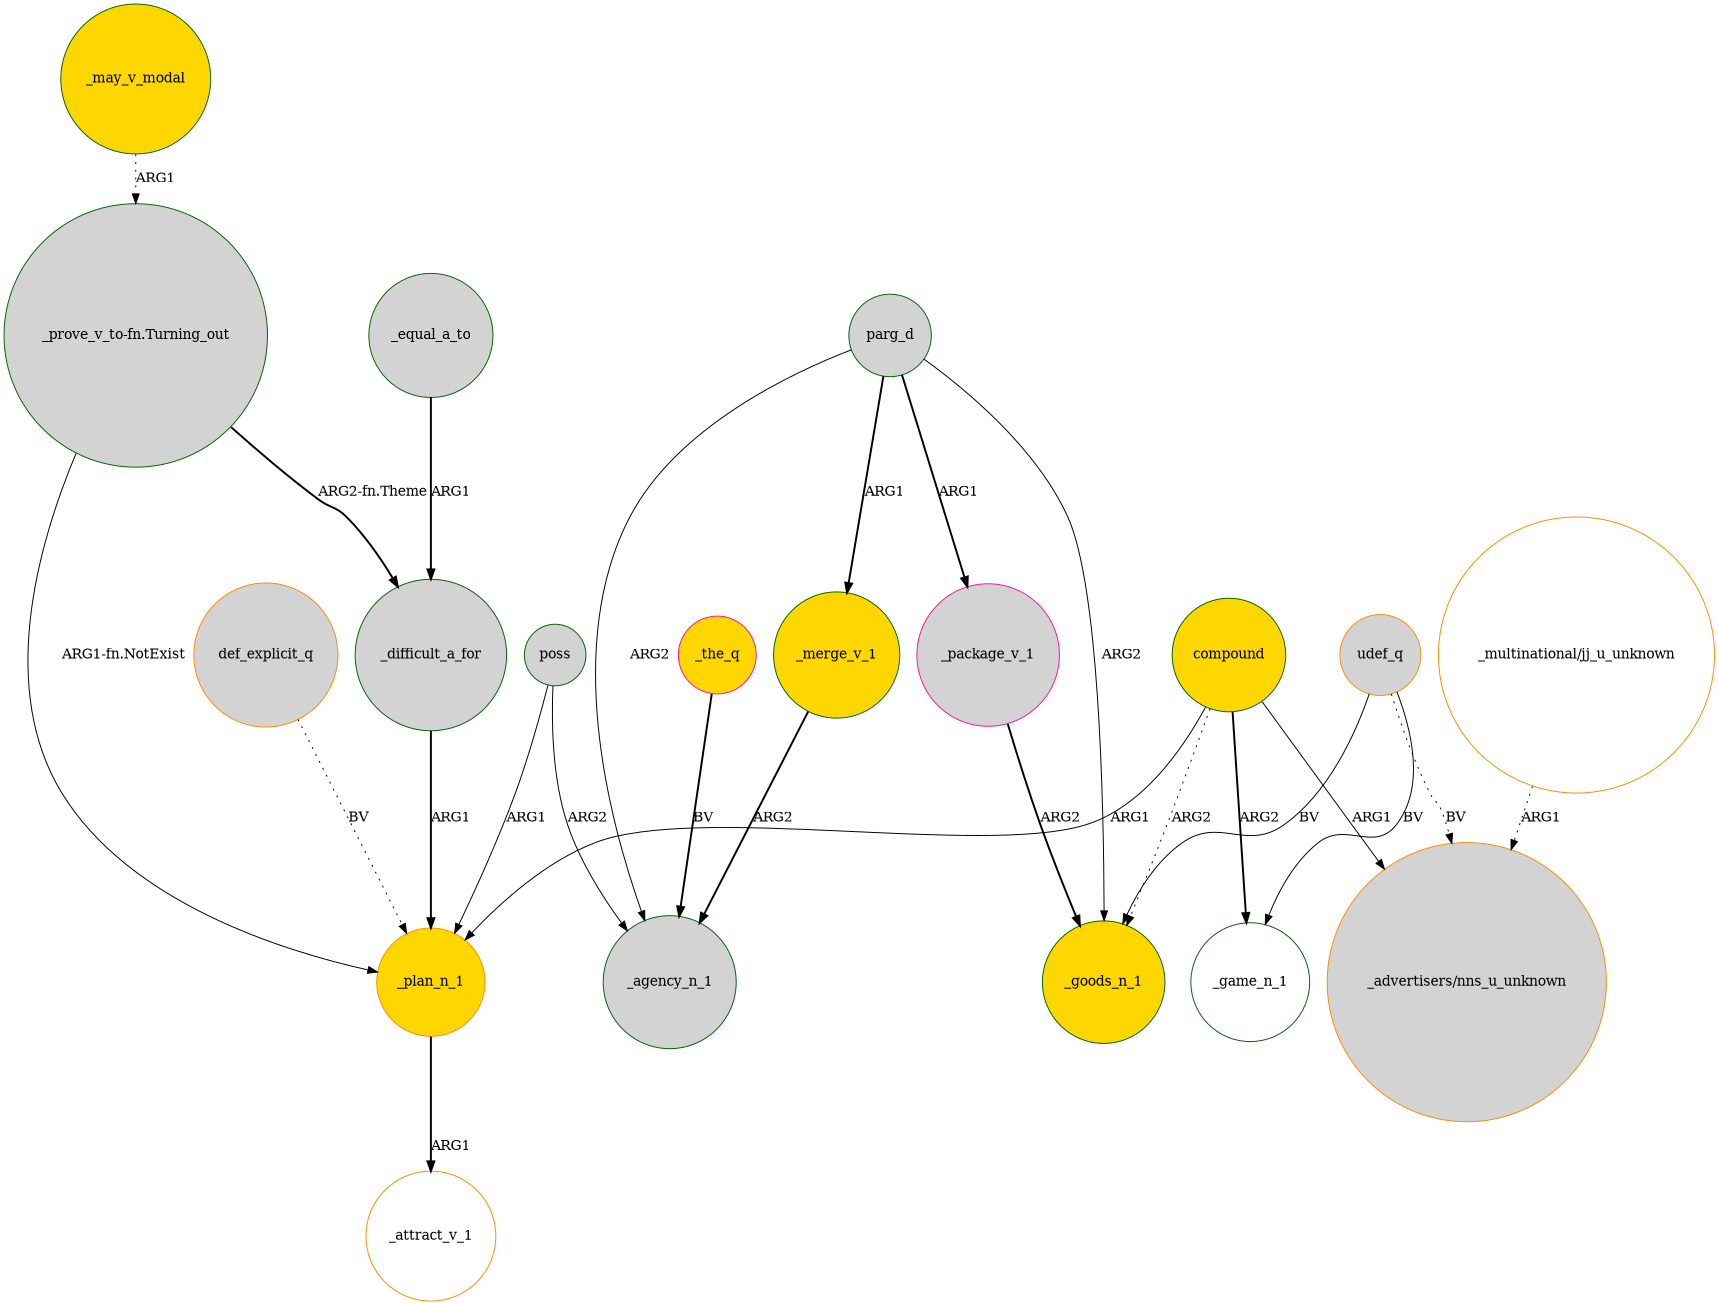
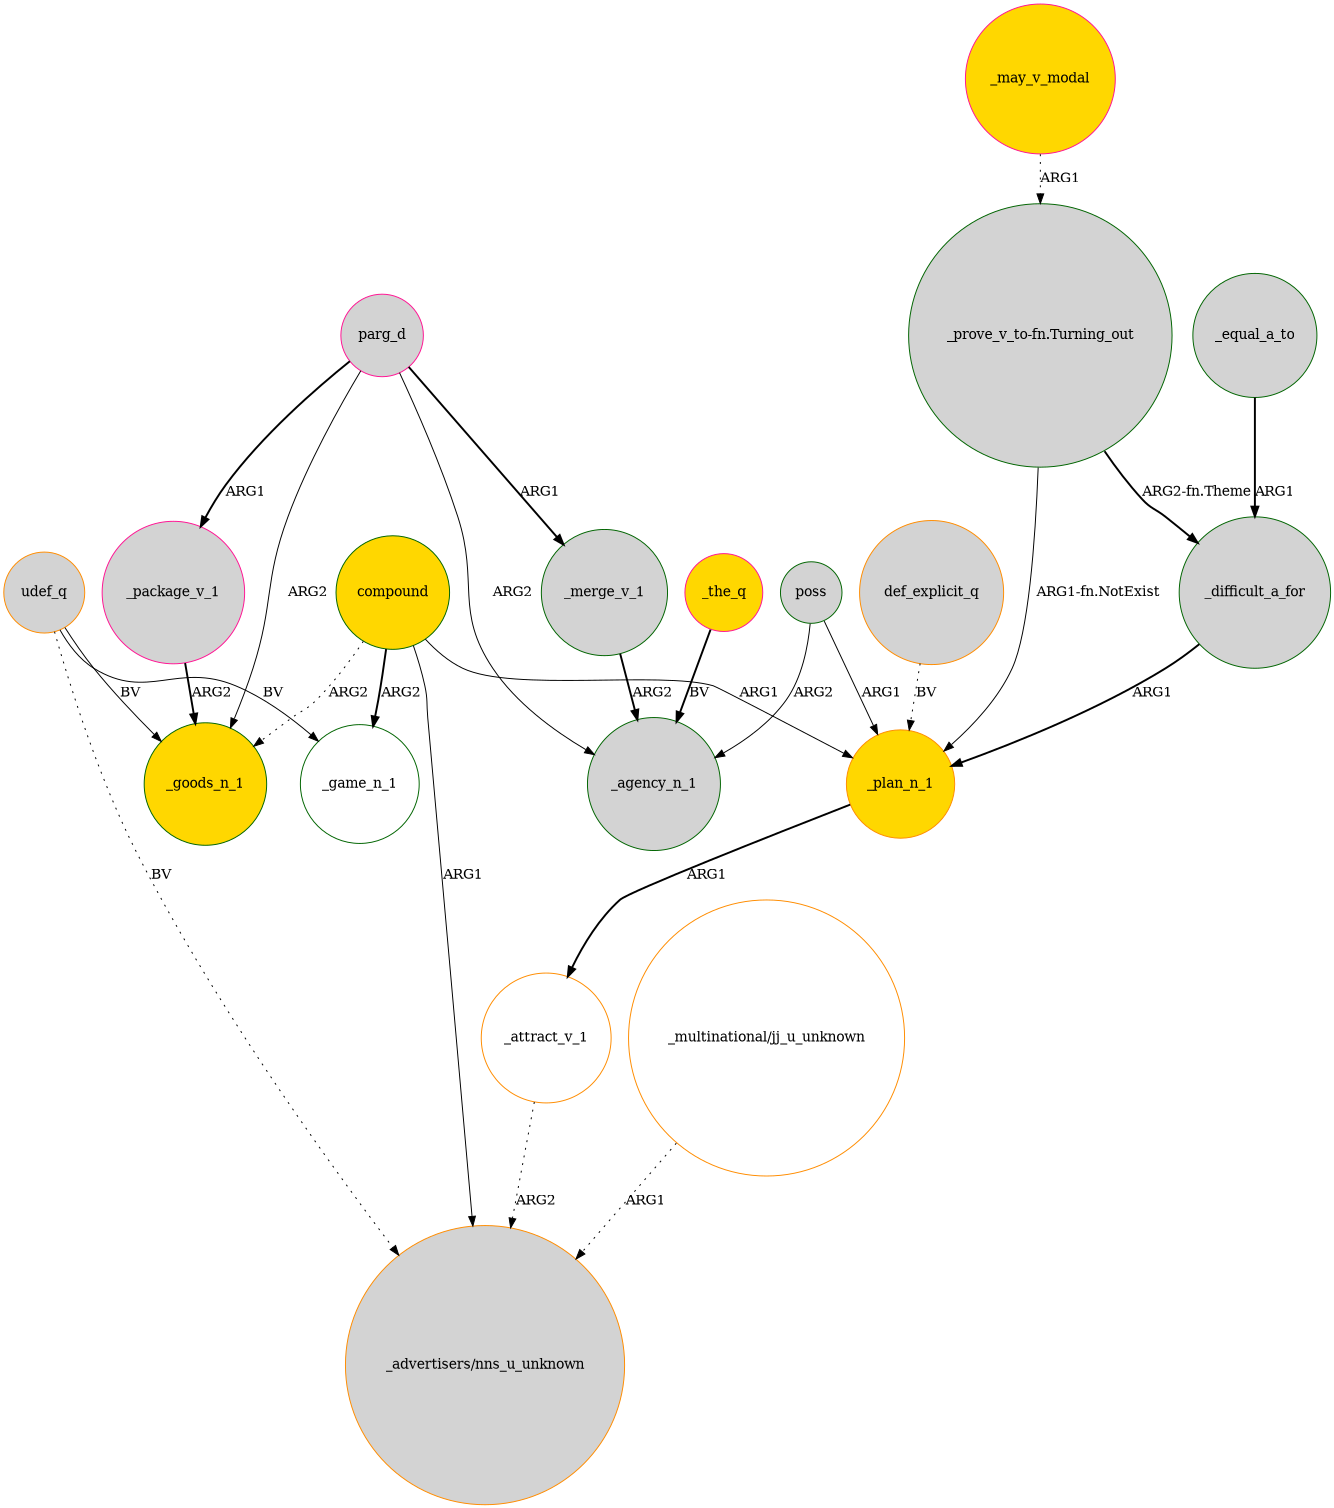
node "_may_v_modal": color darkgreen -> deeppink
node "parg_d": color darkgreen -> deeppink
node "_merge_v_1": fillcolor gold -> lightgrey
edge "_attract_v_1" -> "_advertisers/nns_u_unknown": added, label "ARG2"
